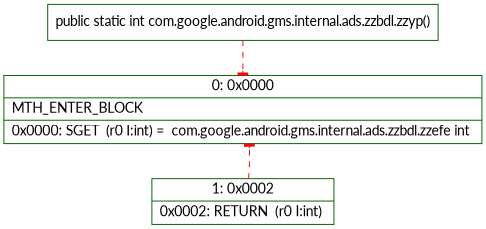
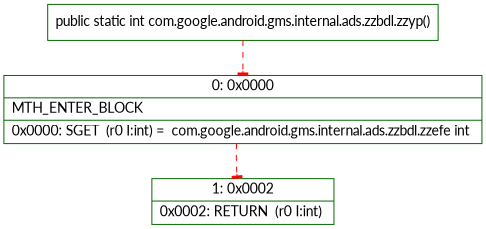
edge "1: 0x0002" -> "0: 0x0000": reversed
